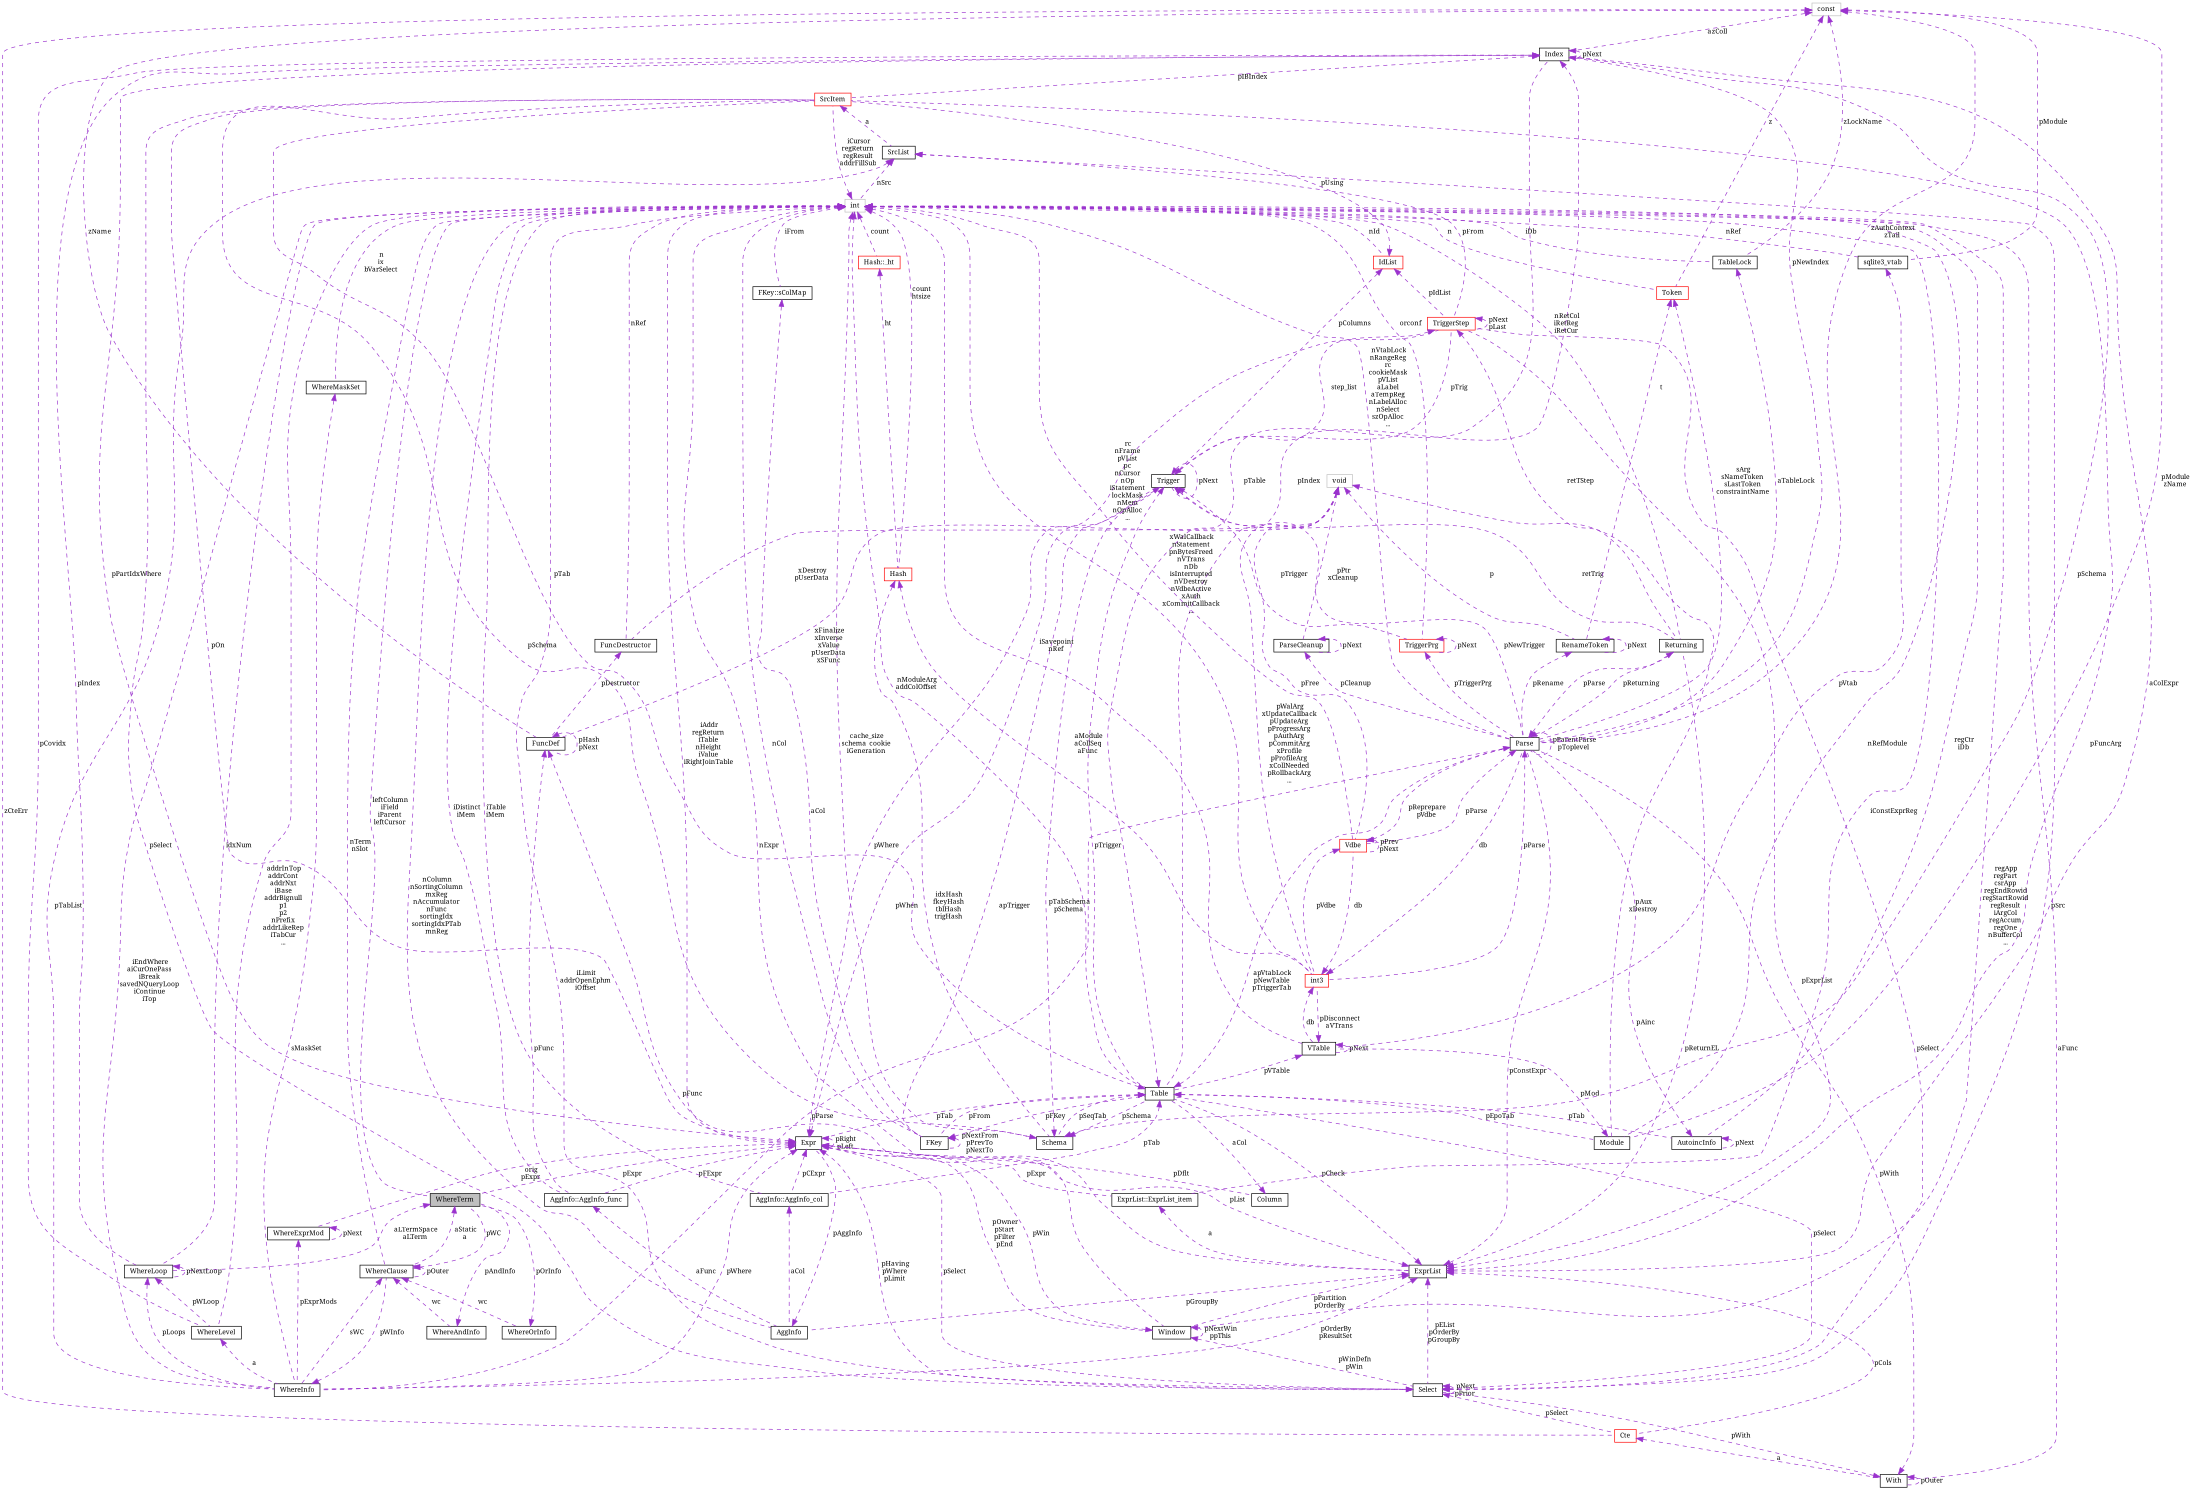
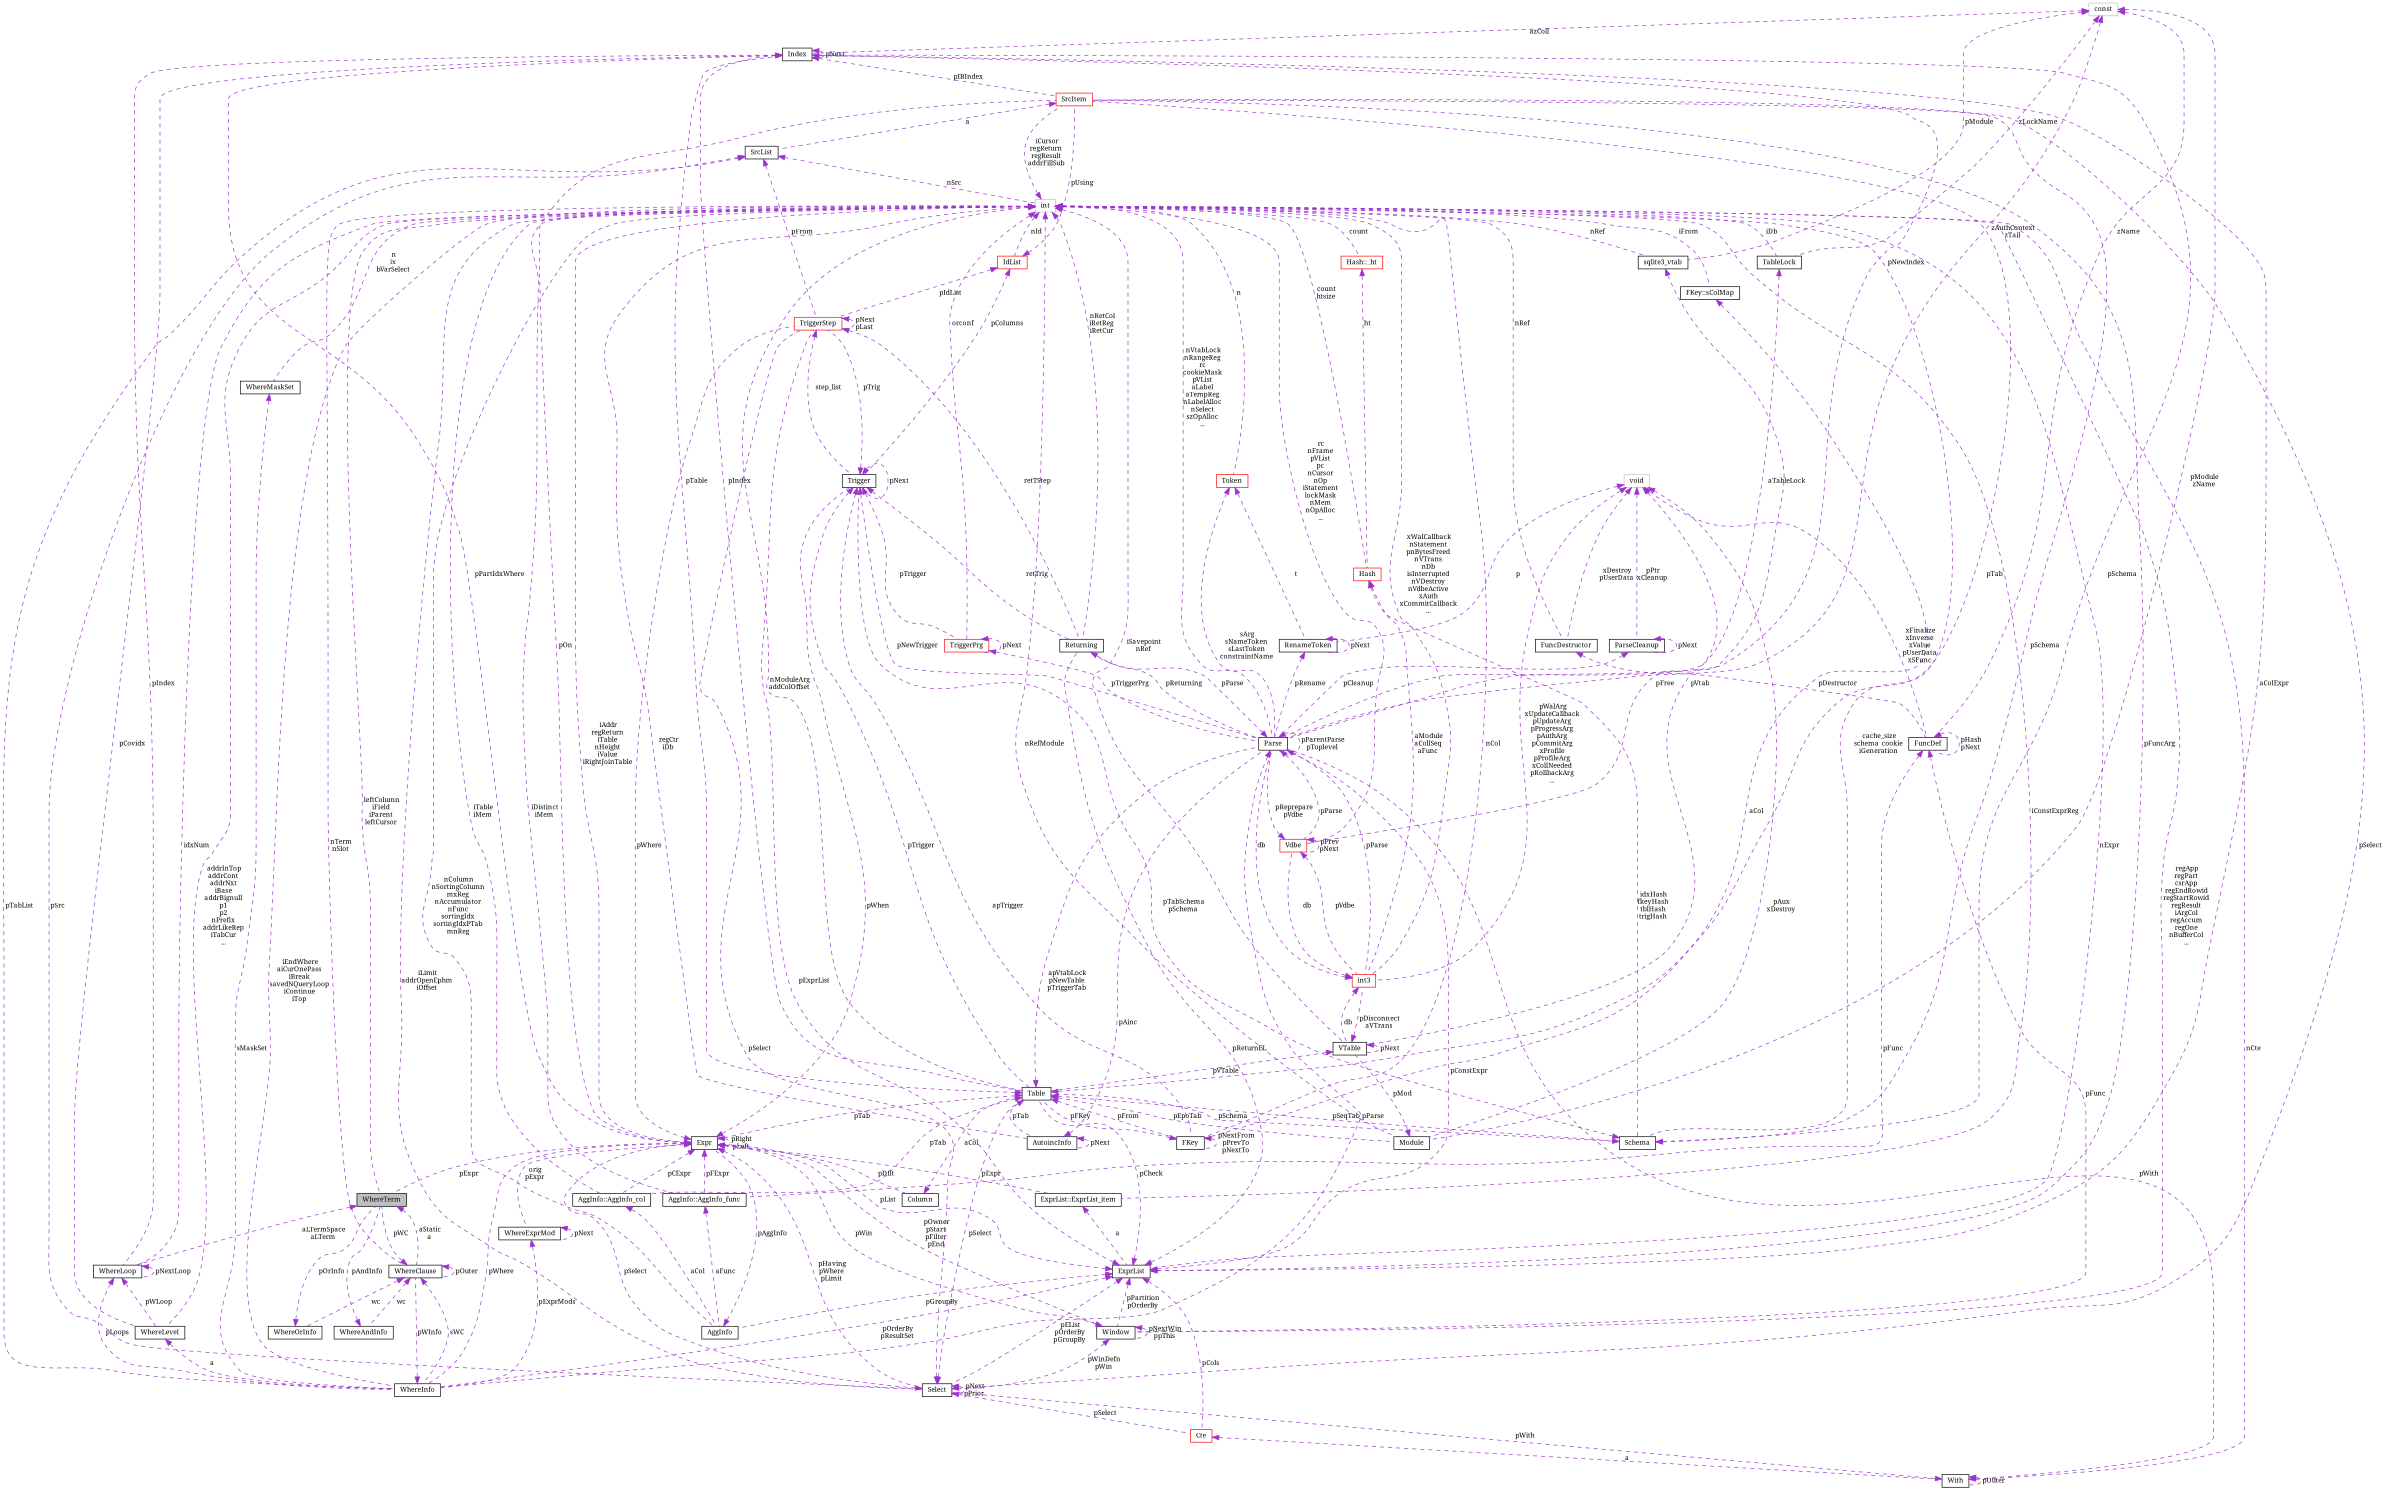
edge "Token" -> "const": removed, label "z"
edge "Cte" -> "const": removed, label "zCteErr"
edge "With" -> "int": label " aFunc" -> " nCte"
